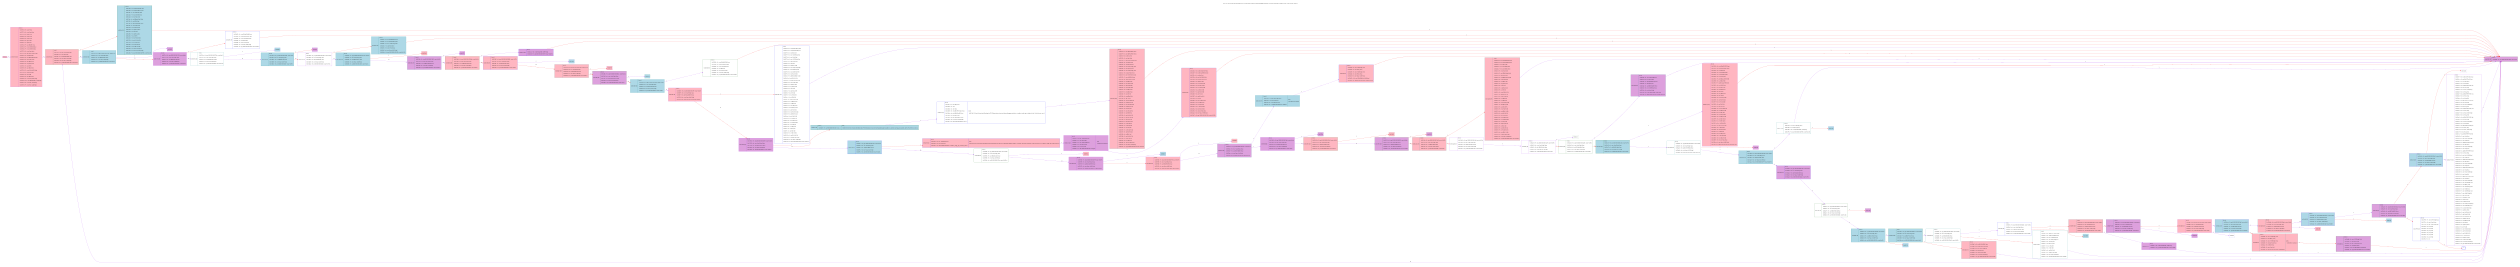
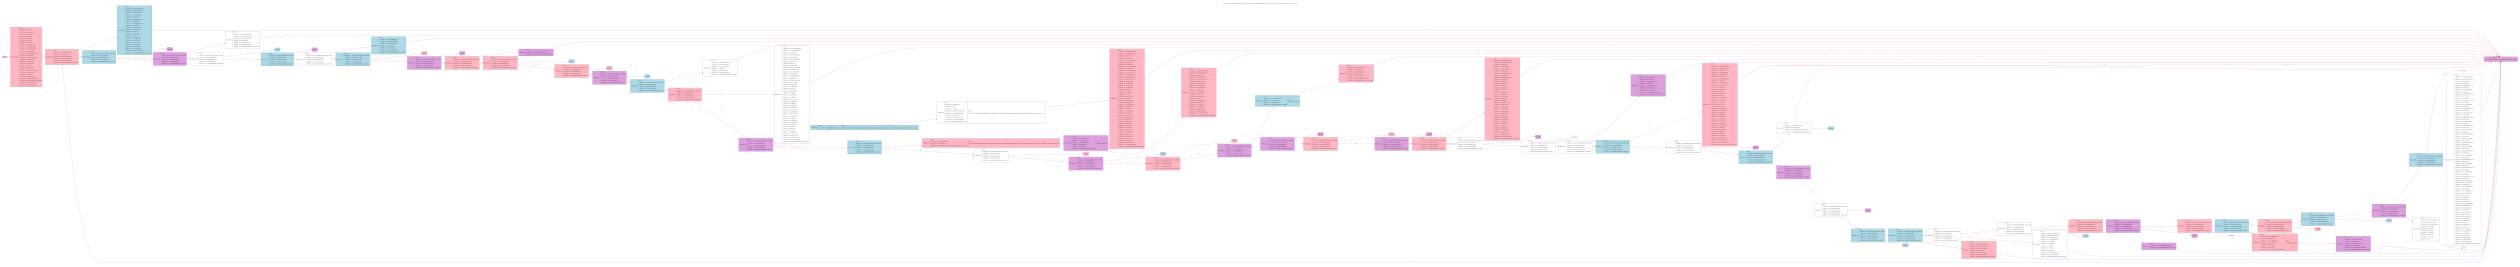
node "0x4027ad": added
